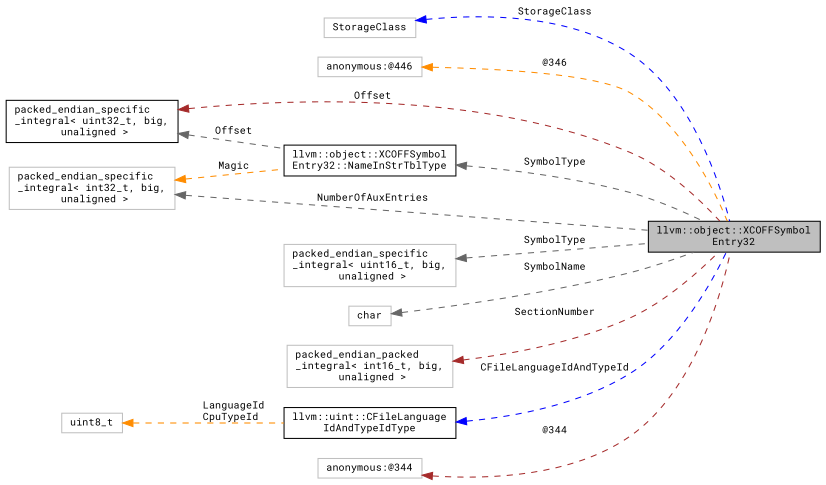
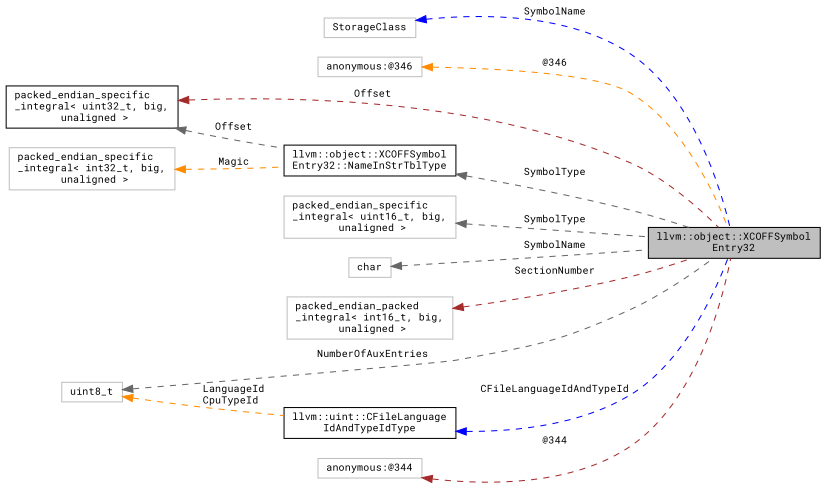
edge "llvm::object::XCOFFSymbol Entry32" -> "StorageClass": label " StorageClass" -> " SymbolName"
node "anonymous:@446": label "anonymous:@446" -> "anonymous:@346"
edge "llvm::object::XCOFFSymbol Entry32" -> "packed_endian_specific _integral< int32_t, big, unaligned >": now "llvm::object::XCOFFSymbol Entry32" -> "uint8_t"
